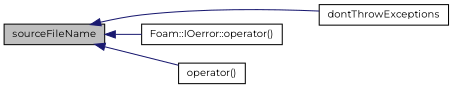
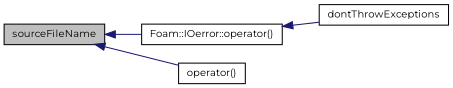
edge "dontThrowExceptions" -> "sourceFileName": now "dontThrowExceptions" -> "Foam::IOerror::operator()"
